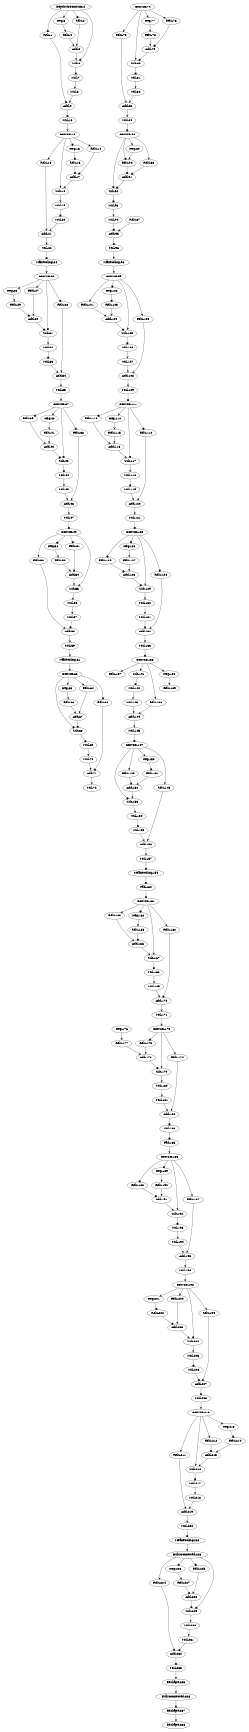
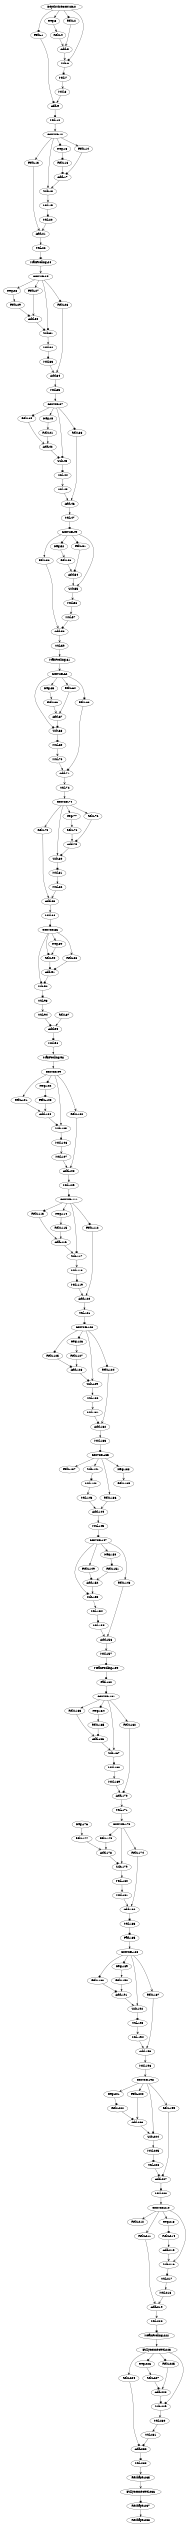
edge "Mul-72" -> "Conv2D-74": added
edge "Relu-212" -> "Add-215": removed
